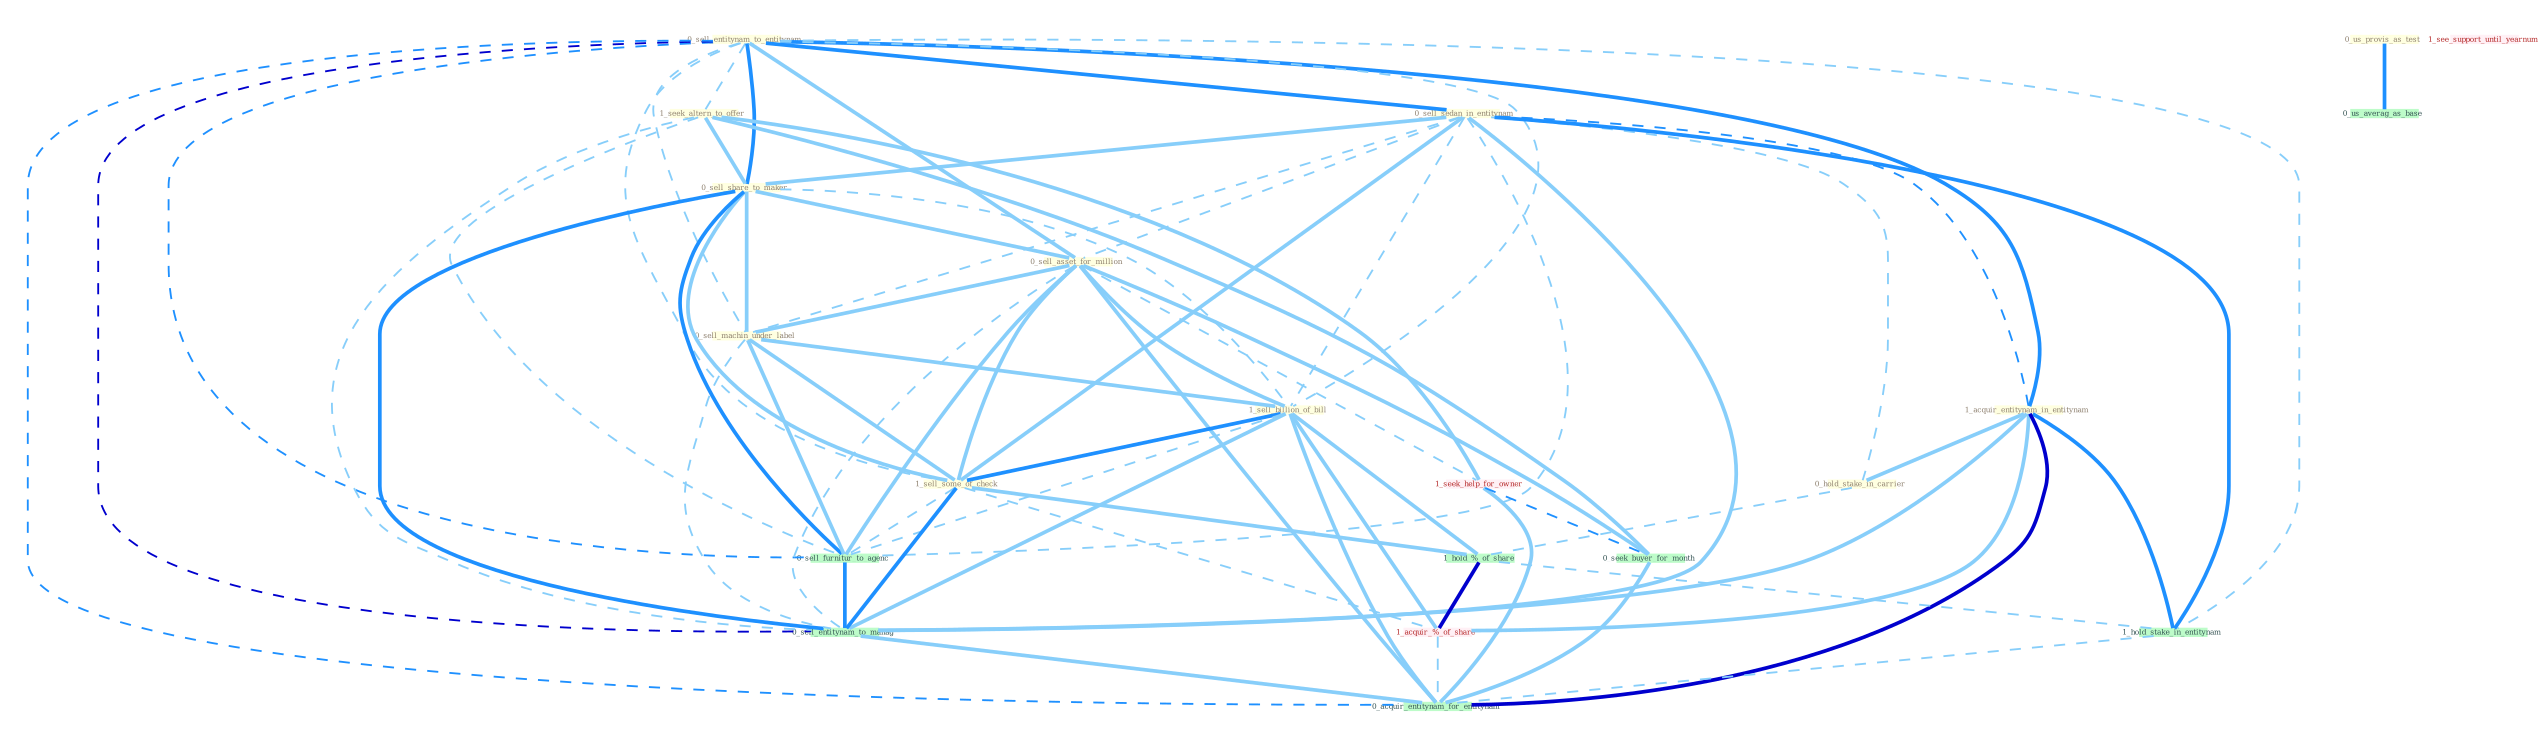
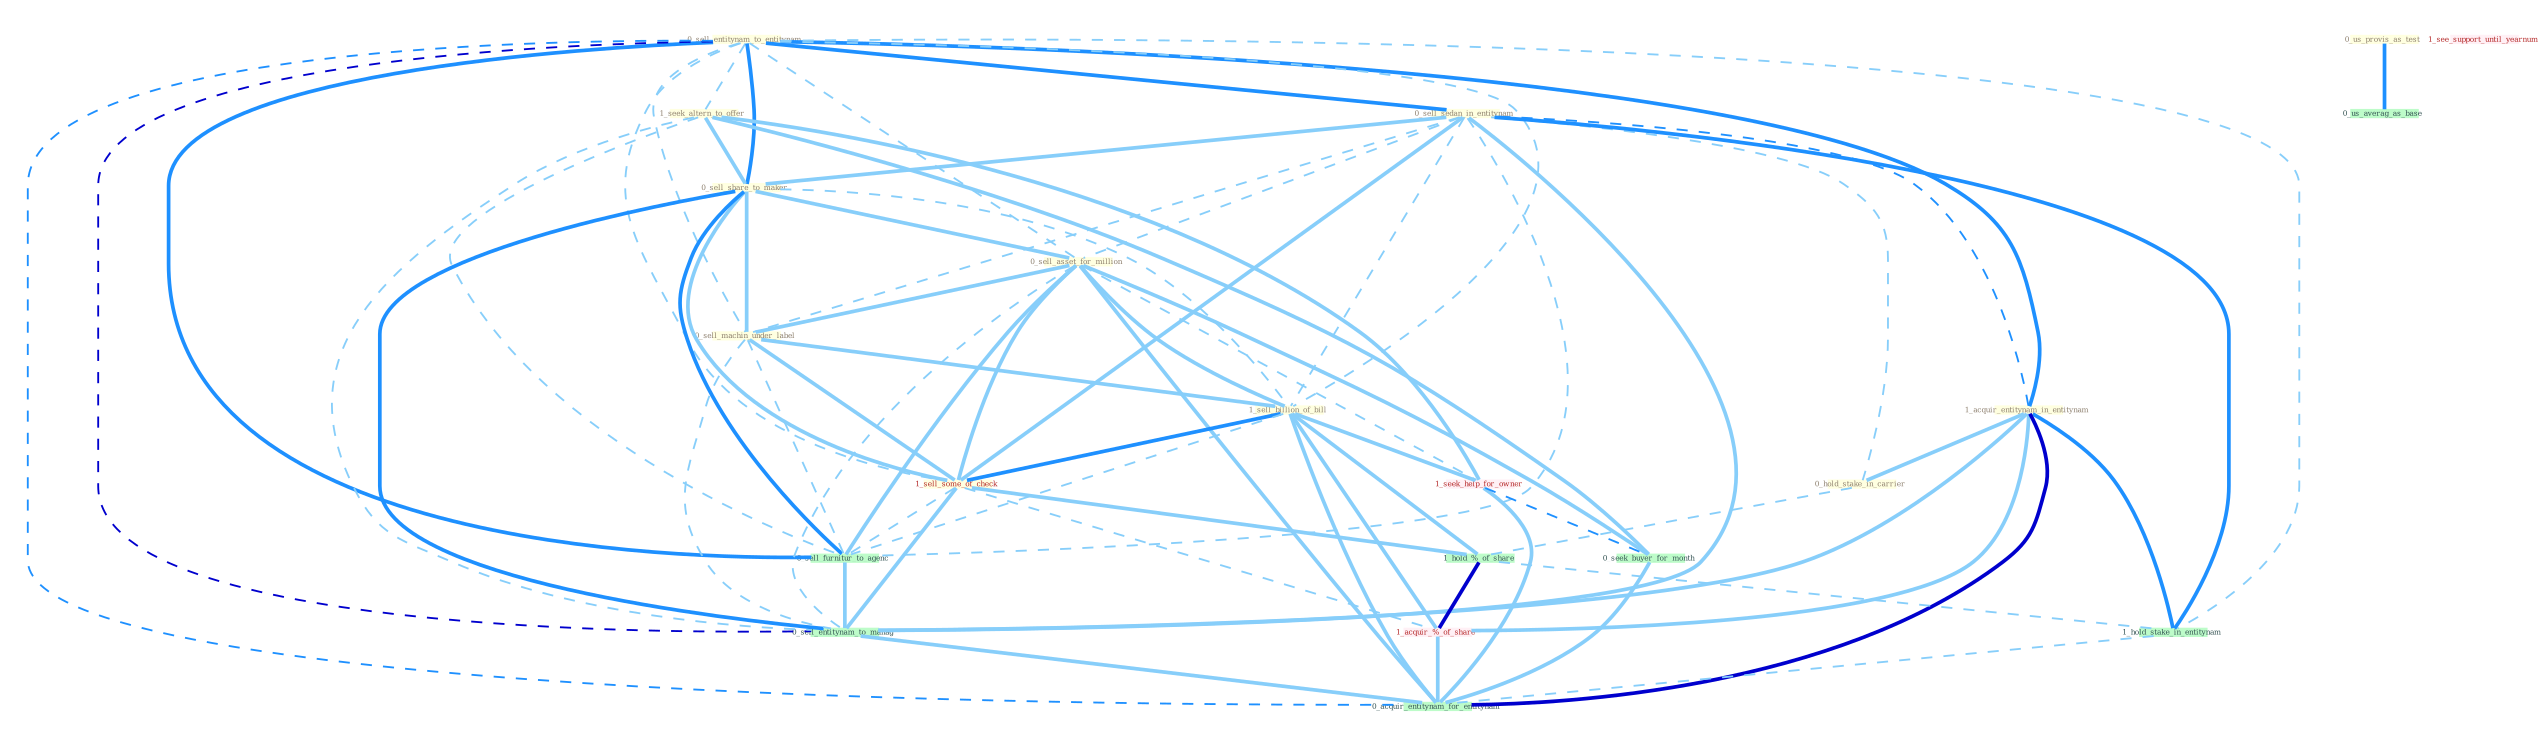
edge "0_sell_entitynam_to_entitynam" -- "0_sell_asset_for_million": style bold -> dashed
edge "0_sell_entitynam_to_entitynam" -- "0_sell_furnitur_to_agenc": style dashed -> bold
edge "0_sell_machin_under_label" -- "0_sell_furnitur_to_agenc": style bold -> dashed
node "1_sell_some_of_check": fontcolor #8b7d6b -> #b22222
edge "1_sell_billion_of_bill" -- "0_sell_entitynam_to_manag": now "1_sell_billion_of_bill" -- "1_seek_help_for_owner"
edge "1_sell_some_of_check" -- "0_sell_entitynam_to_manag": color #1e90ff -> #87cefa
edge "0_sell_furnitur_to_agenc" -- "0_sell_entitynam_to_manag": color #1e90ff -> #87cefa
edge "1_acquir_%_of_share" -- "0_acquir_entitynam_for_entitynam": style dashed -> bold
